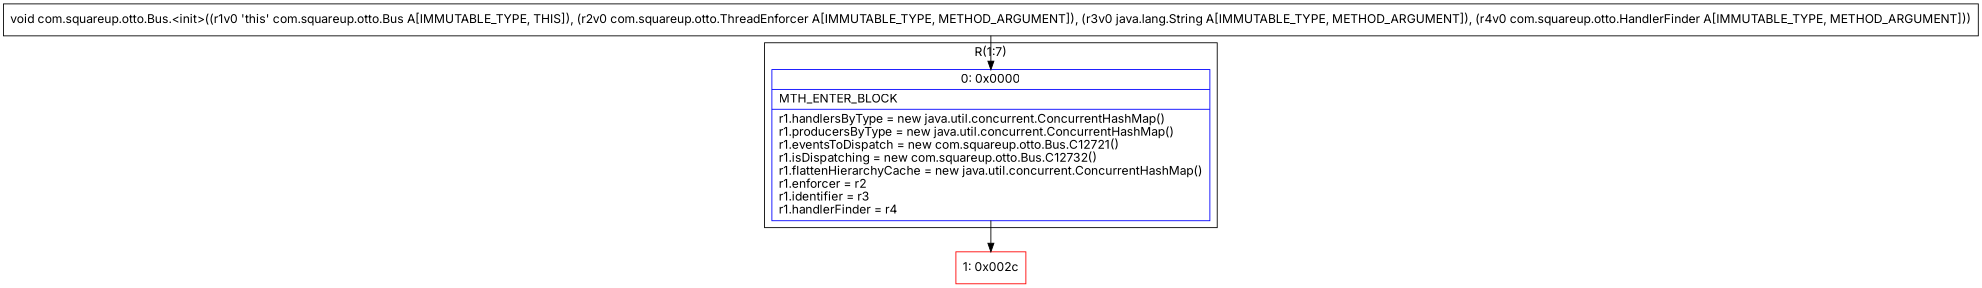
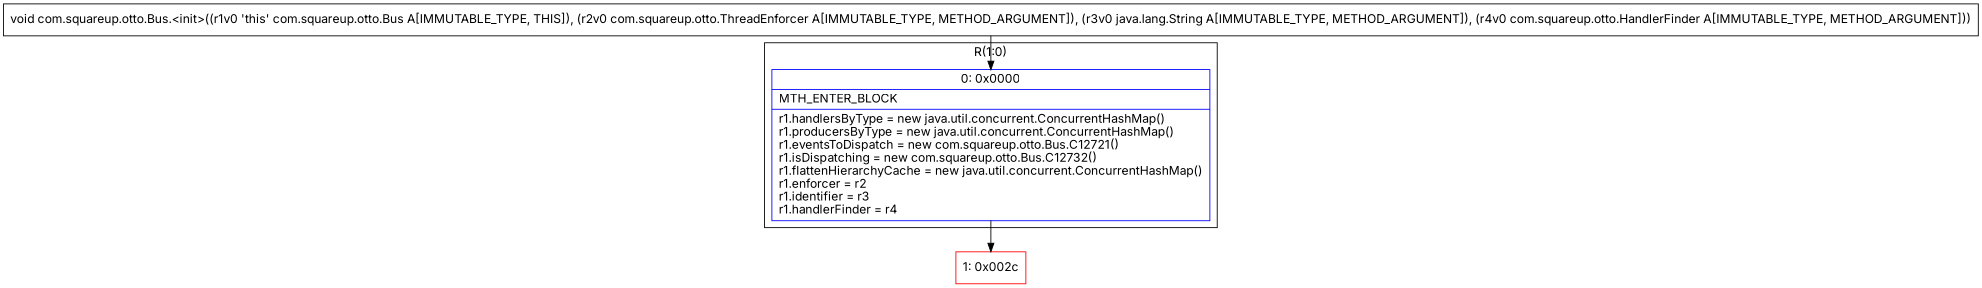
cluster "R(1:7)": label "R(1:7)" -> "R(1:0)"
